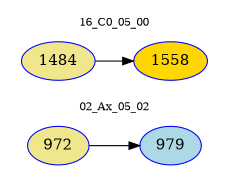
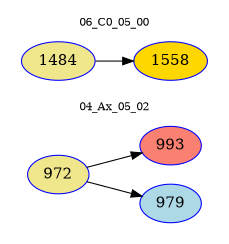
cluster "16_C0_05_00": label "16_C0_05_00" -> "06_C0_05_00"
cluster "02_Ax_05_02": label "02_Ax_05_02" -> "04_Ax_05_02"
node "993": added
